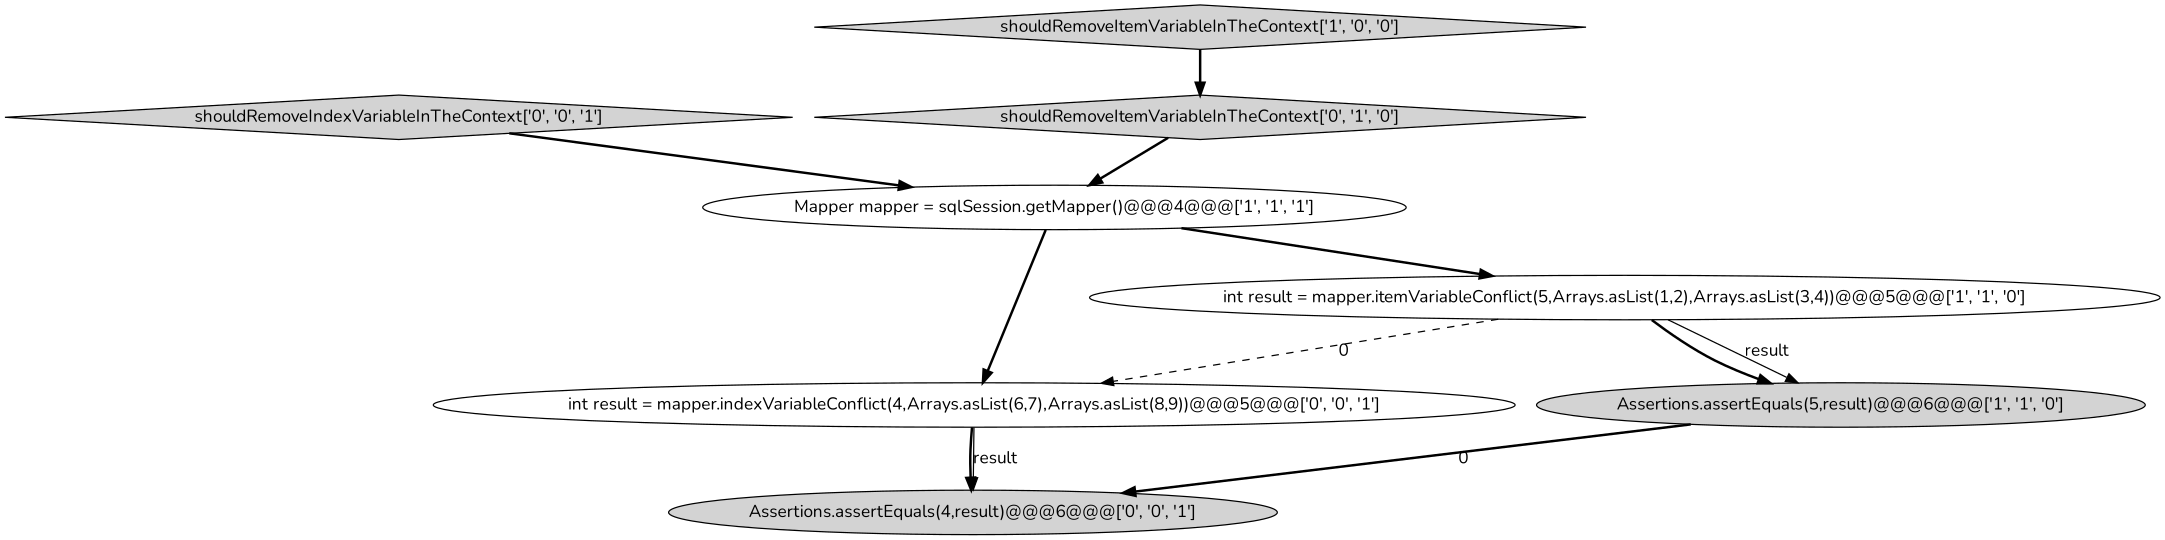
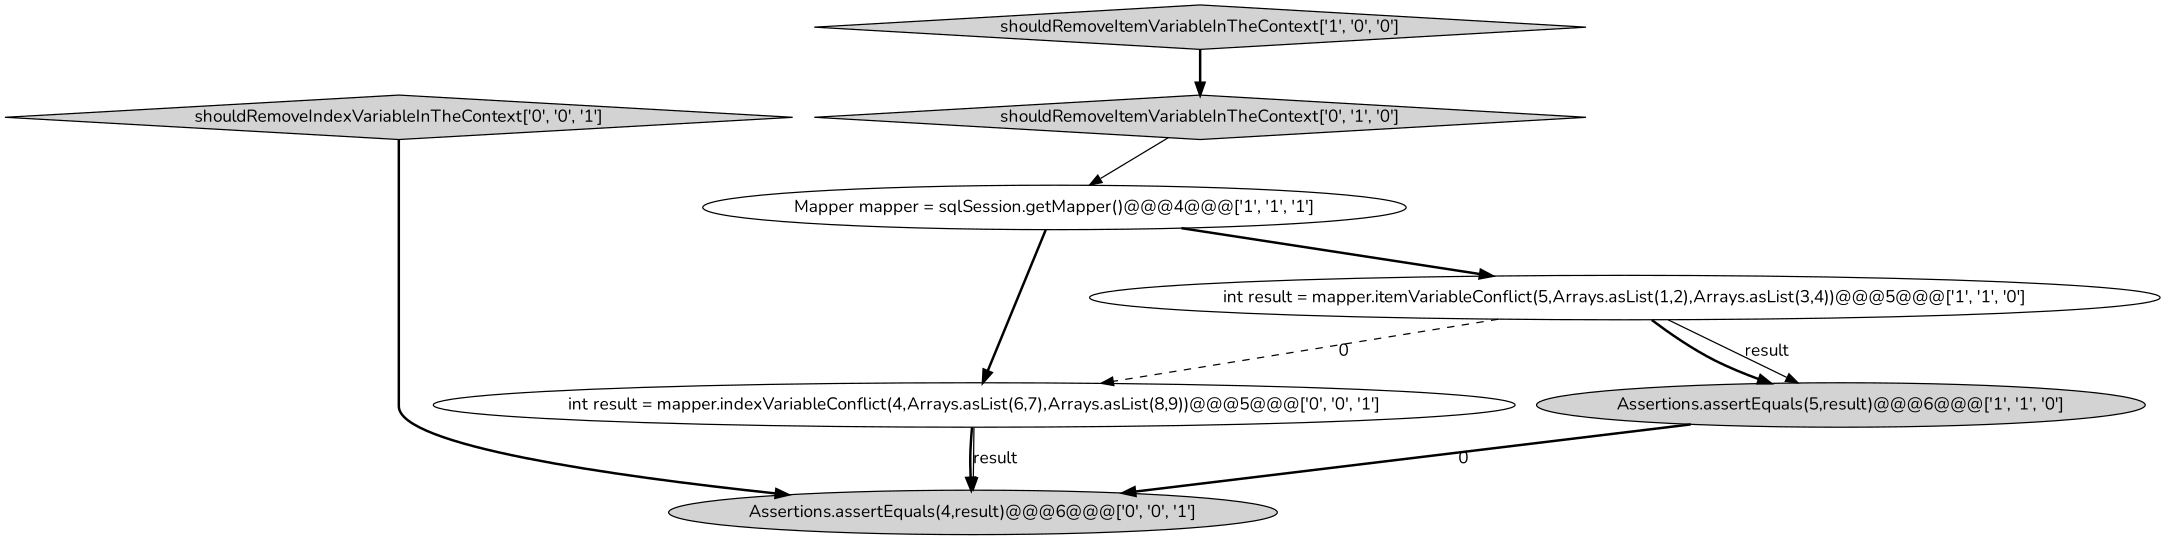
edge "shouldRemoveItemVariableInTheContext['0', '1', '0']" -> "Mapper mapper = sqlSession.getMapper()@@@4@@@['1', '1', '1']": style bold -> solid
edge "shouldRemoveIndexVariableInTheContext['0', '0', '1']" -> "Mapper mapper = sqlSession.getMapper()@@@4@@@['1', '1', '1']": now "shouldRemoveIndexVariableInTheContext['0', '0', '1']" -> "Assertions.assertEquals(4,result)@@@6@@@['0', '0', '1']"
